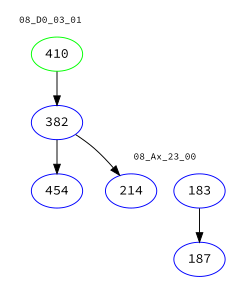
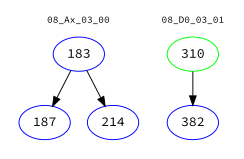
node "410": label "410" -> "310"
cluster "08_Ax_23_00": label "08_Ax_23_00" -> "08_Ax_03_00"
edge "382" -> "214": now "183" -> "214"
node "454": removed
